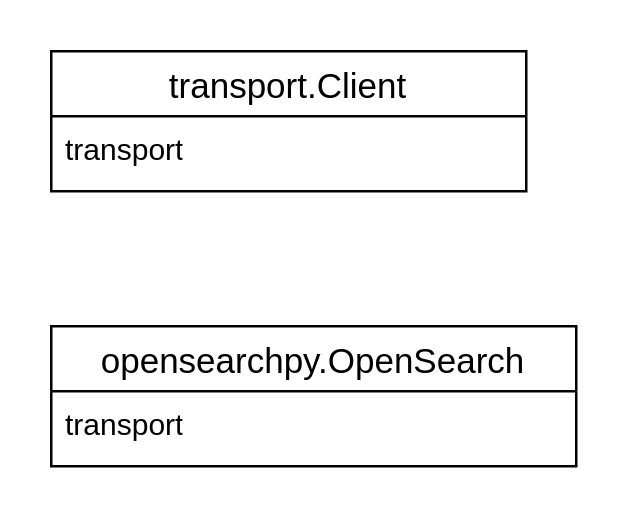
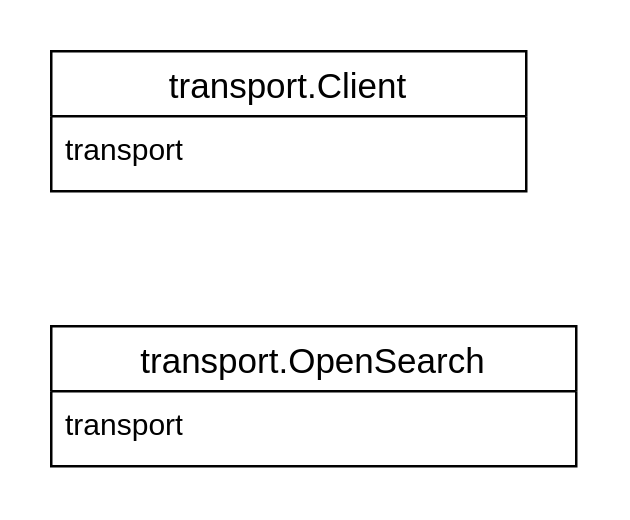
node "opensearchpy.OpenSearch": label "opensearchpy.OpenSearch" -> "transport.OpenSearch"
